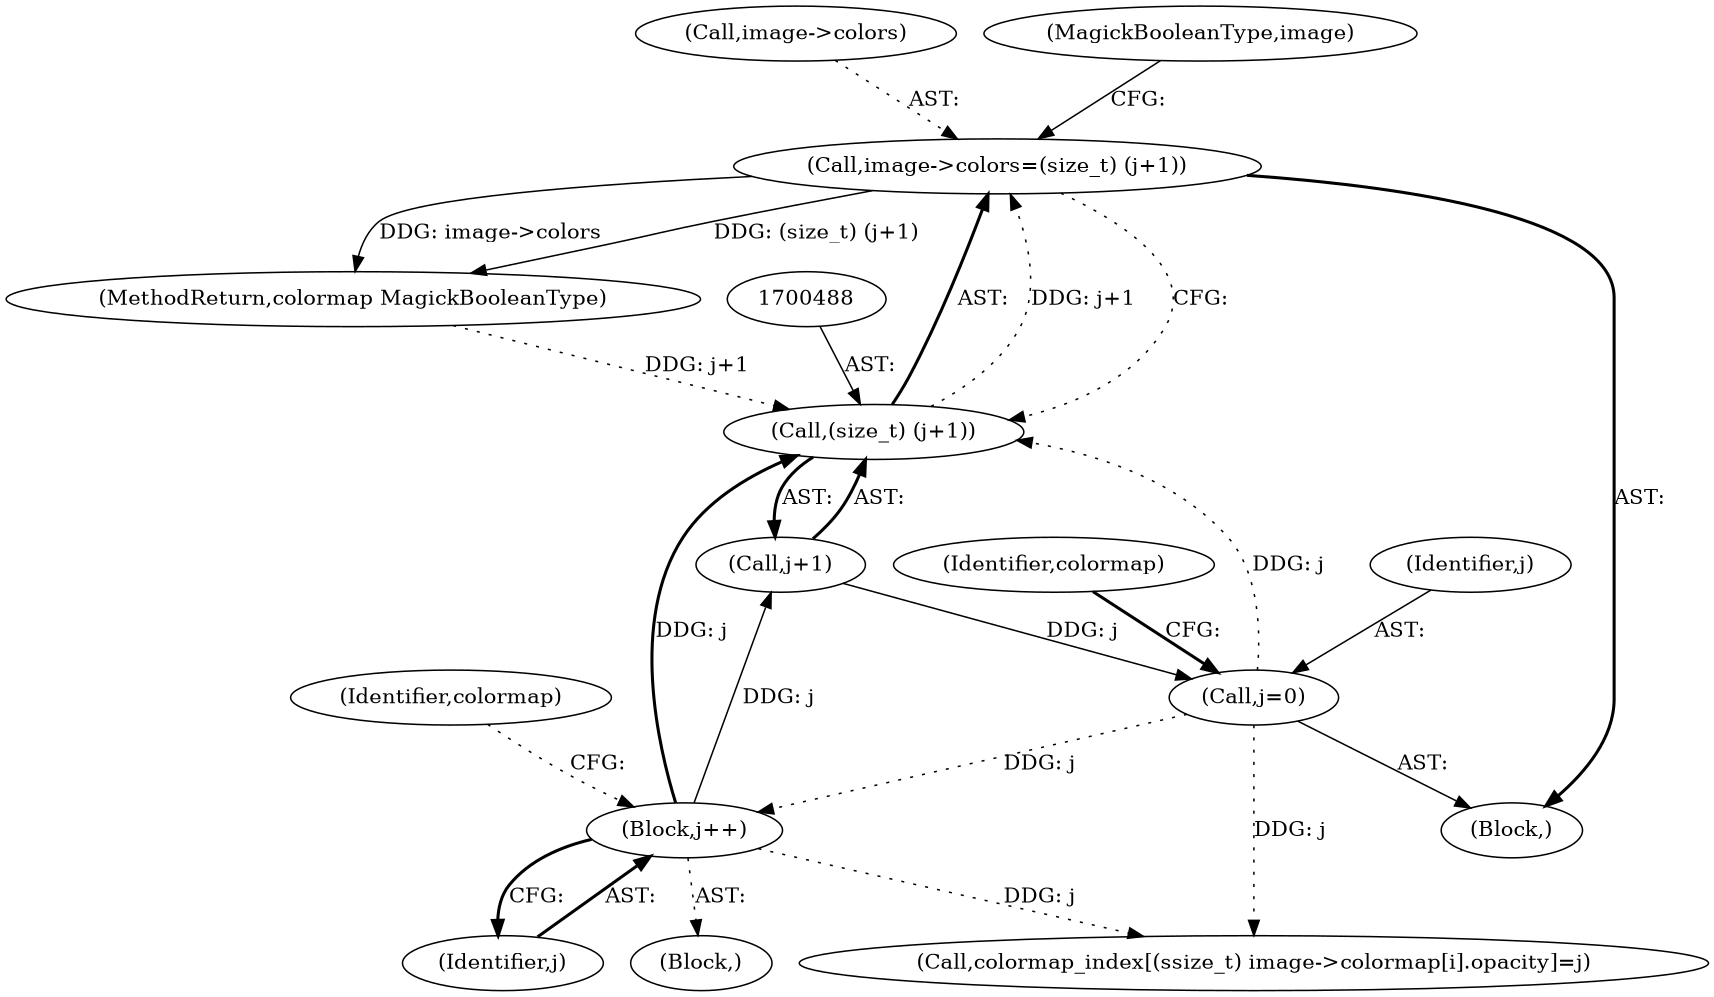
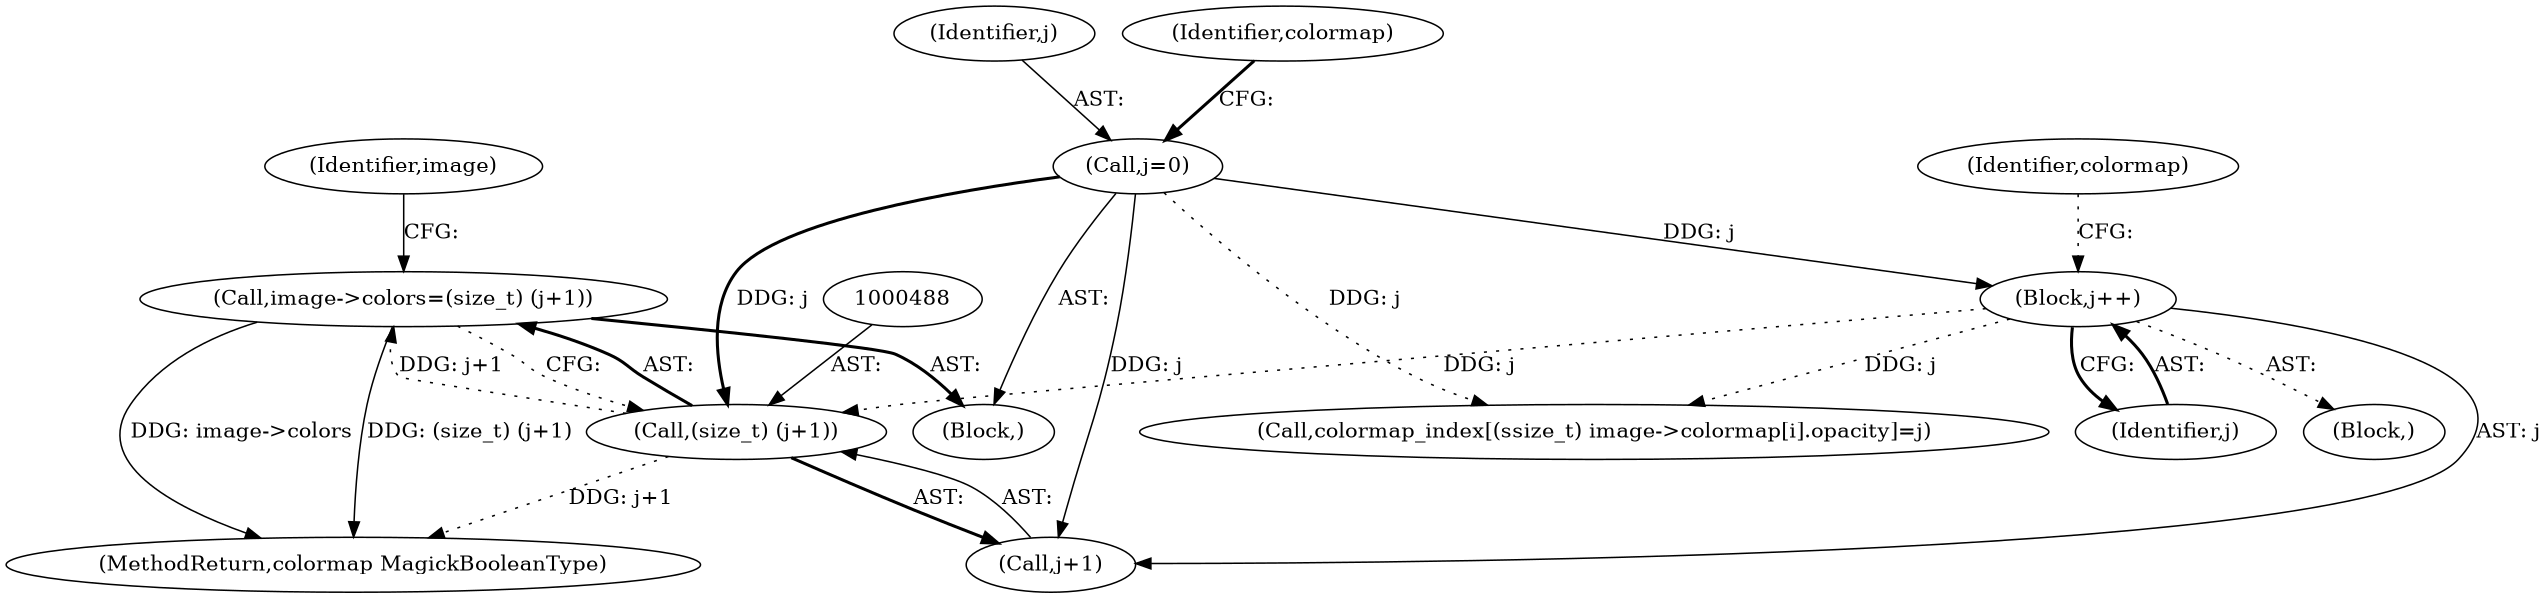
node "(Call,image->colors)": removed
node "(MagickBooleanType,image)": label "(MagickBooleanType,image)" -> "(Identifier,image)"
node "1700488": label "1700488" -> "1000488"
edge "(MethodReturn,colormap MagickBooleanType)" -> "(Call,(size_t) (j+1))": reversed
edge "(Call,j+1)" -> "(Call,(size_t) (j+1))": style bold -> solid
edge "(Call,j=0)" -> "(Call,(size_t) (j+1))": style dotted -> bold
edge "(Block,j++)" -> "(Call,(size_t) (j+1))": style bold -> dotted
edge "(Call,j+1)" -> "(Call,j=0)": reversed
edge "(Block,j++)" -> "(Call,j+1)": label "DDG: j" -> "AST: j"
edge "(Call,j=0)" -> "(Block,j++)": style dotted -> solid
